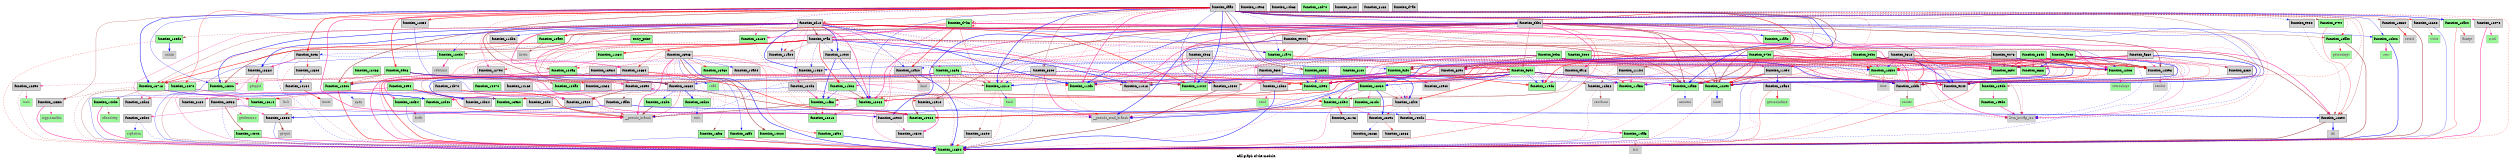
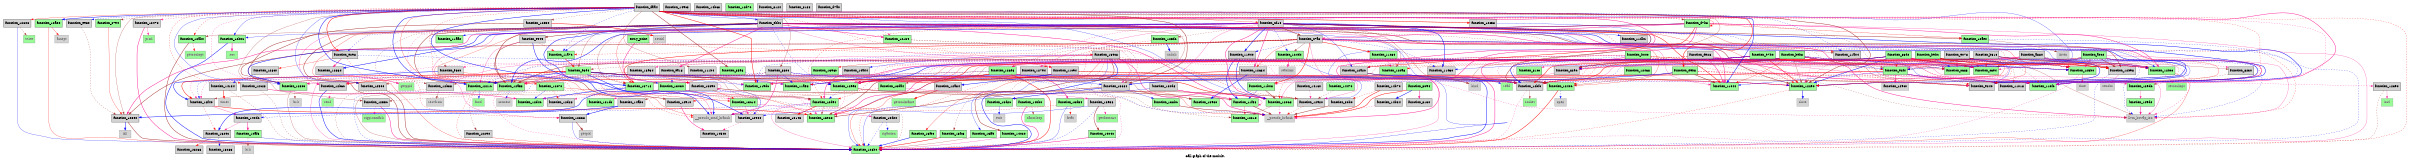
edge "function_d7b8" -> "function_12a58": added
edge "function_97b0" -> "function_125b0": removed
edge "function_12d94" -> "function_1329c": now "function_140dc" -> "function_1329c"
